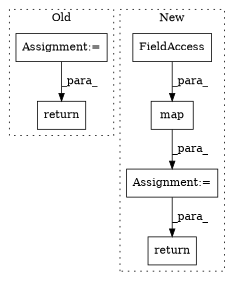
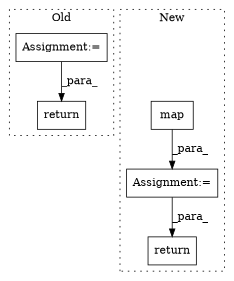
node "FieldAccess": removed
